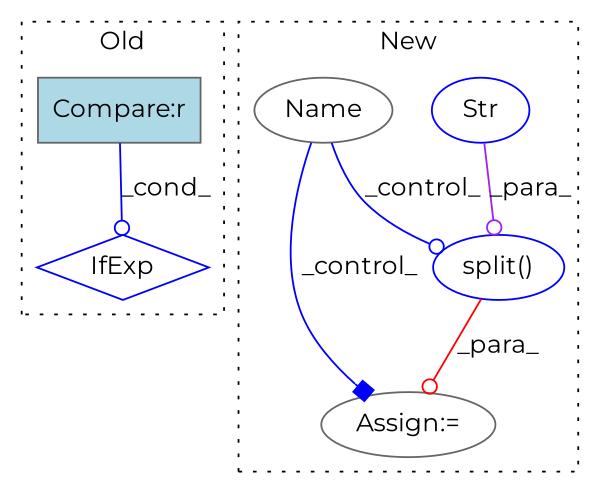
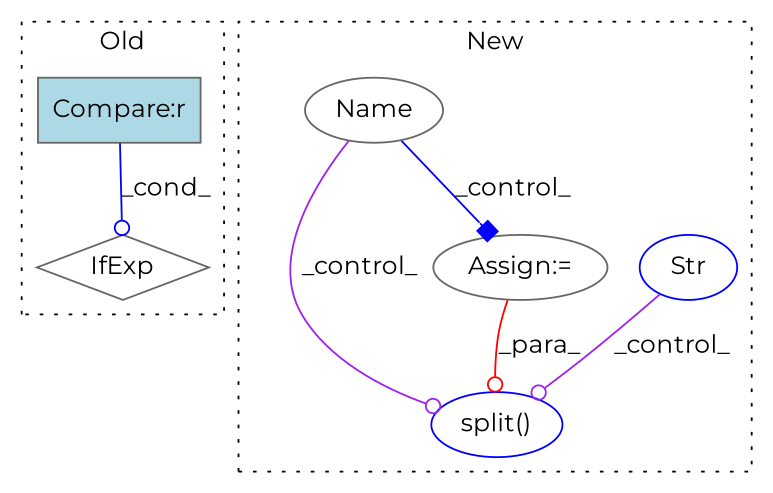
edge "Str" -> "split()": label "_para_" -> "_control_"
edge "Name" -> "split()": color blue -> purple
node "IfExp": color blue -> gray40
edge "split()" -> "Assign:=": reversed
